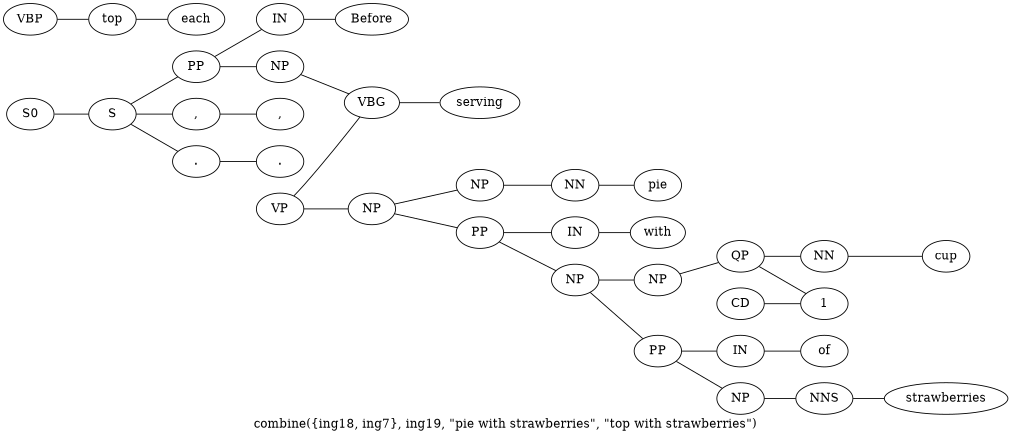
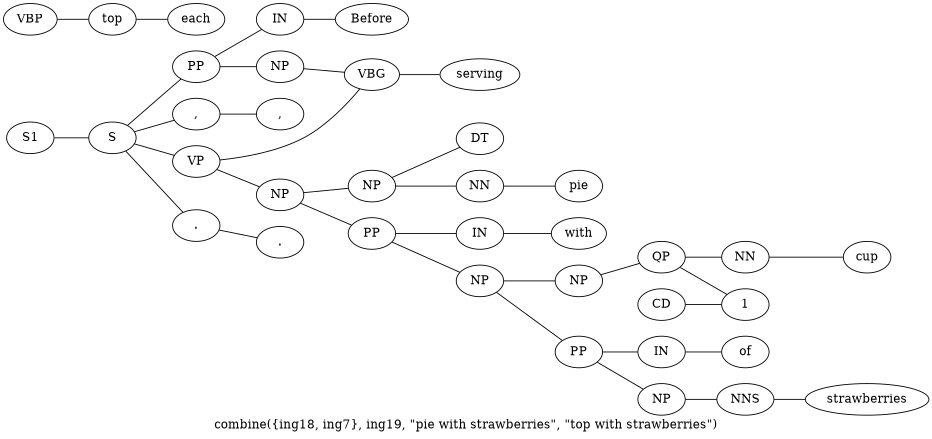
node "S0": label "S0" -> "S1"
node "DT": added
edge "S" -- "VP": added
